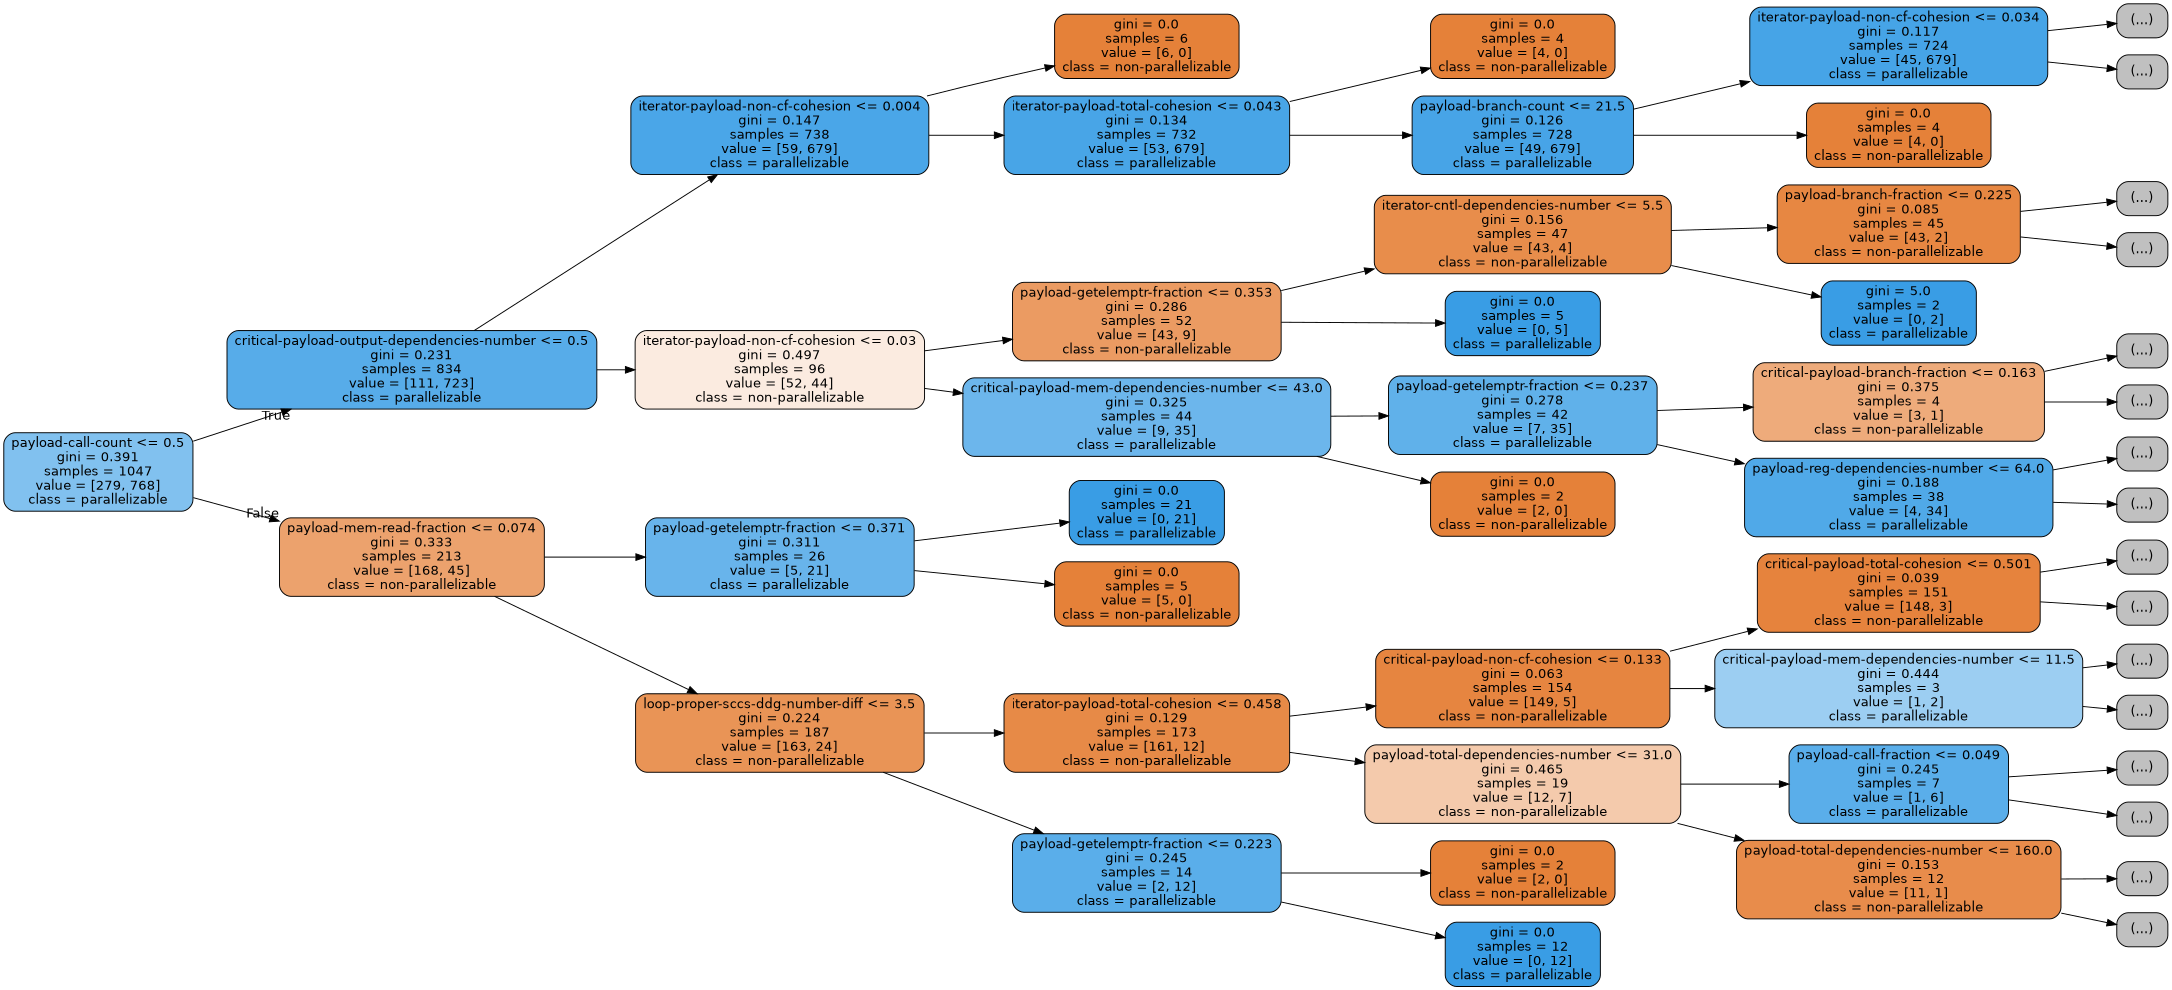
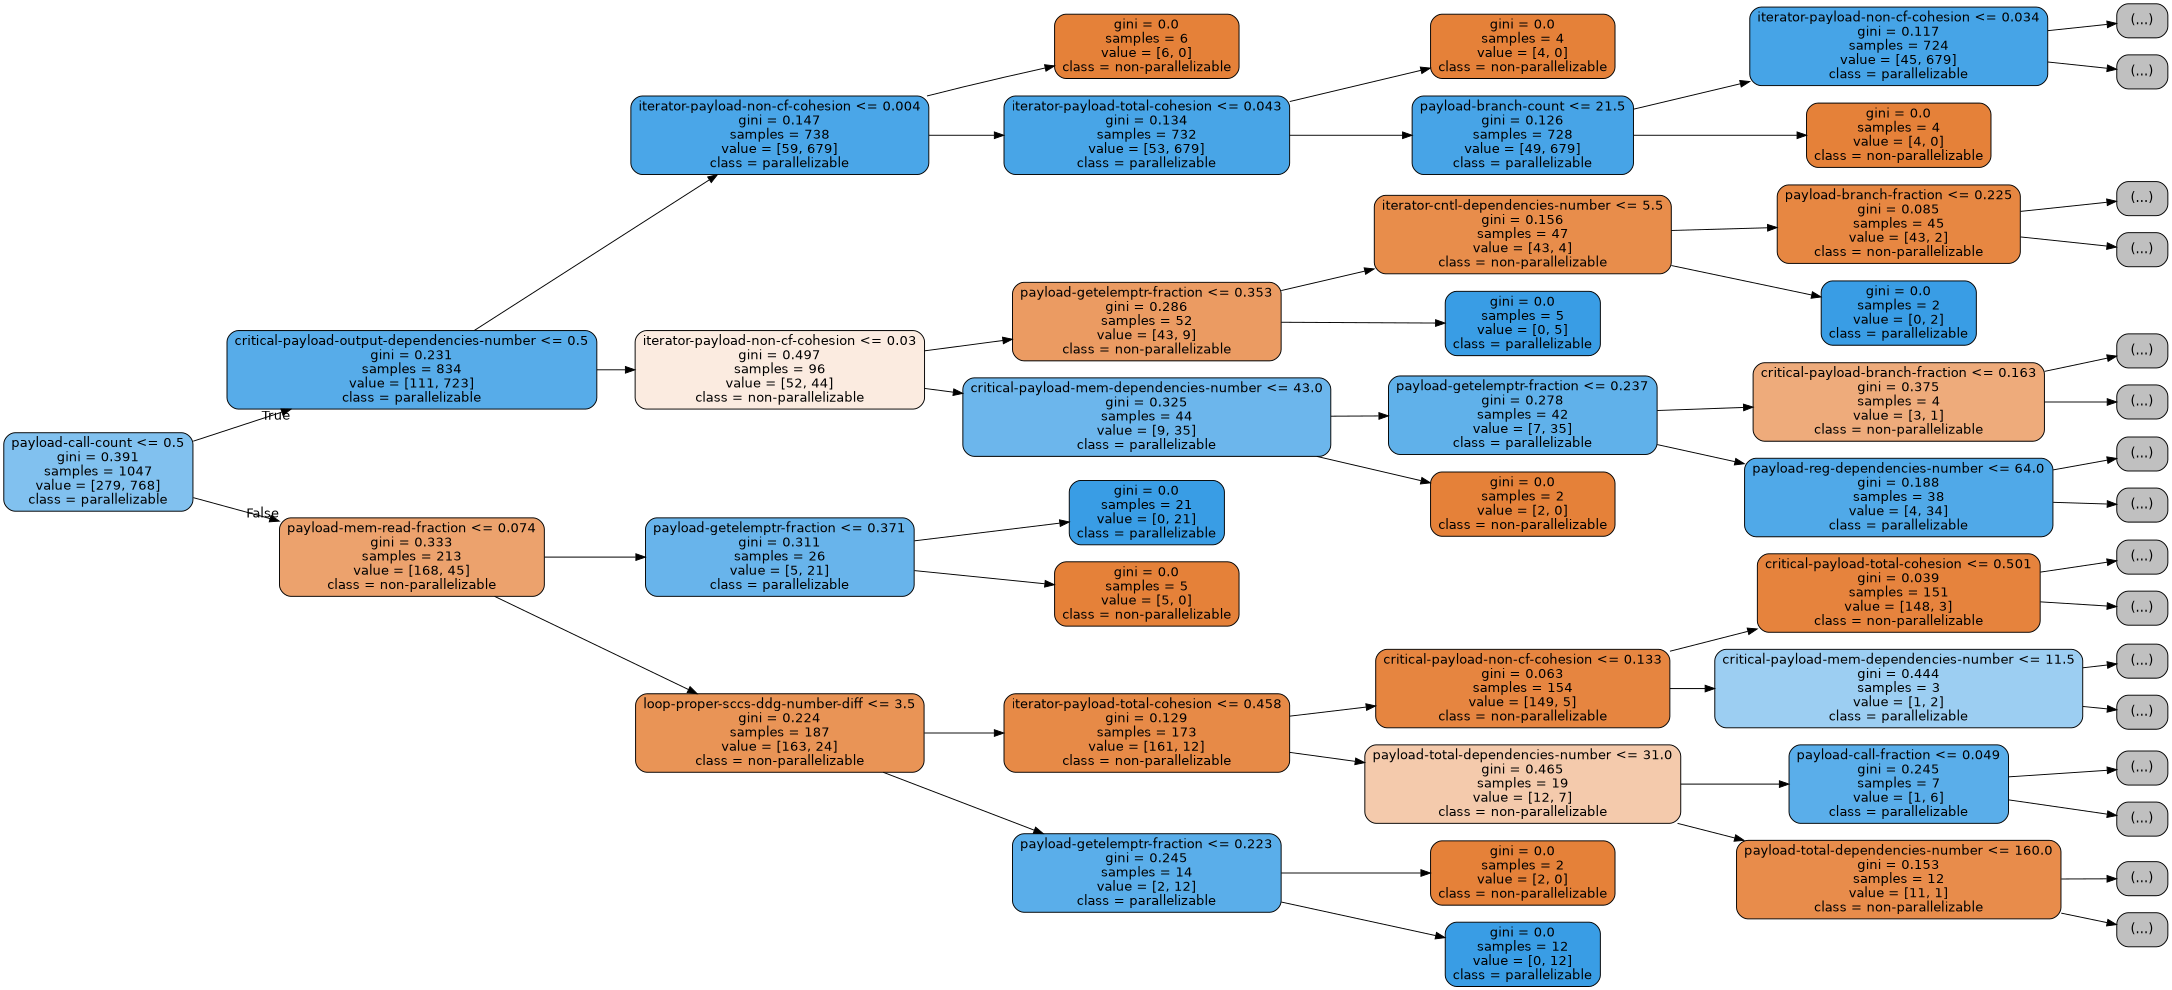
node "gini = 5.0 samples = 2 value = [0, 2] class = parallelizable": label "gini = 5.0 samples = 2 value = [0, 2] class = parallelizable" -> "gini = 0.0 samples = 2 value = [0, 2] class = parallelizable"
